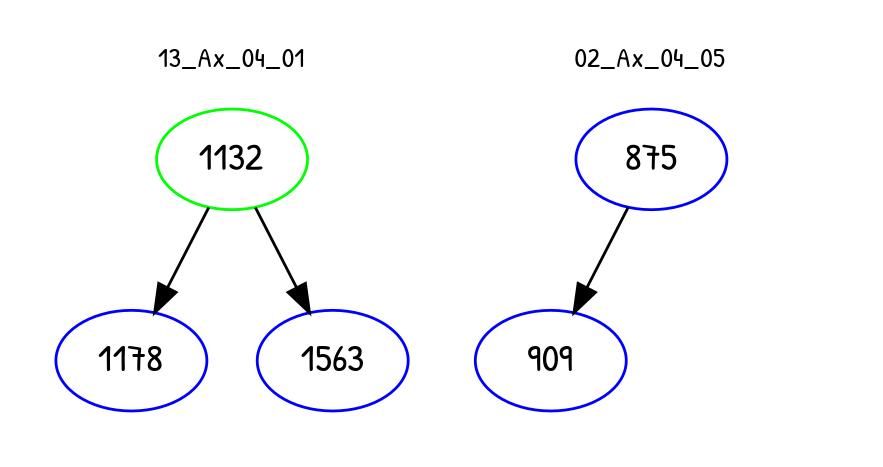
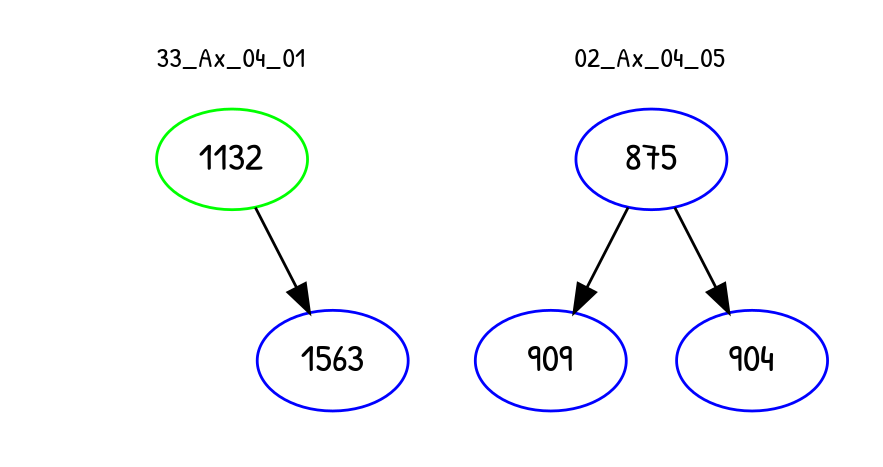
cluster "13_Ax_04_01": label "13_Ax_04_01" -> "33_Ax_04_01"
node "1178": removed
node "904": added
